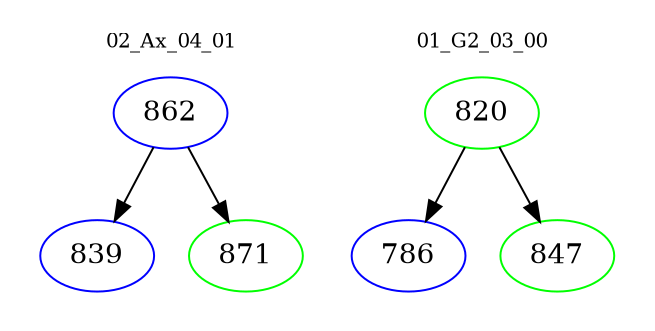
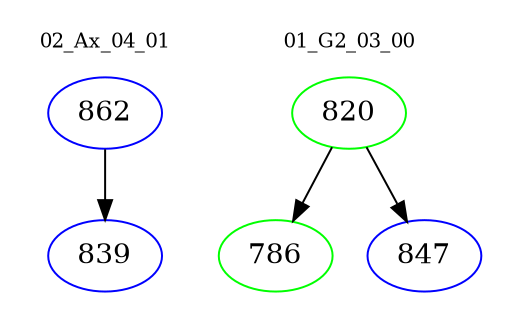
node "871": removed
node "786": color blue -> green
node "847": color green -> blue
